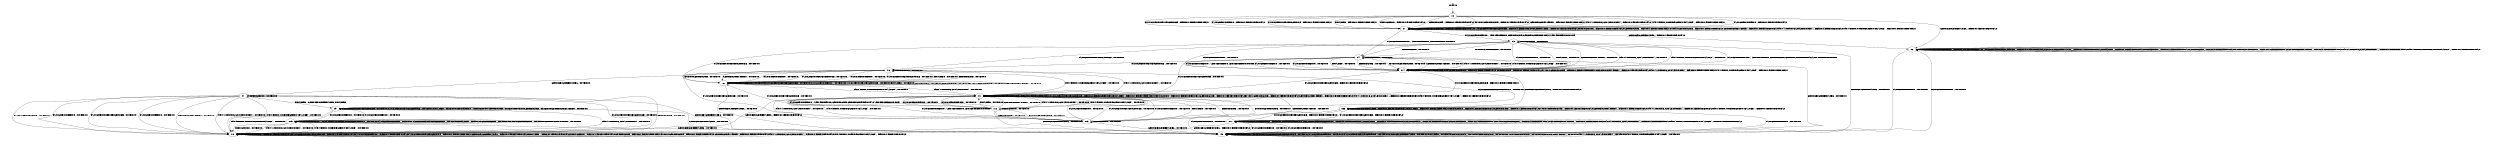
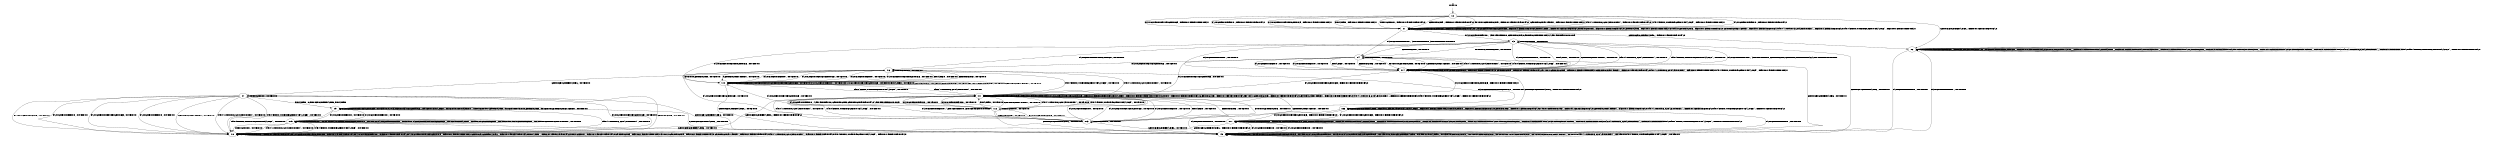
edge "s14" -> "s4": removed, label "PSK_CLIENT_HELLO / SERVER_HELLO,SERVER_HELLO_DONE"
node "s60": label "s60" -> "s10"
